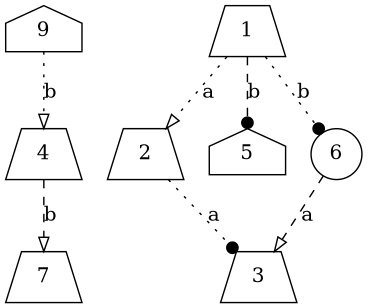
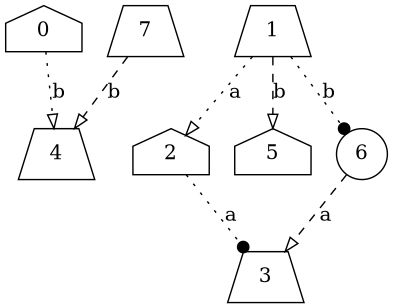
node "9": label "9" -> "0"
edge "1" -> "5": arrowhead dot -> onormal
node "2": shape trapezium -> house
edge "4" -> "7": reversed
